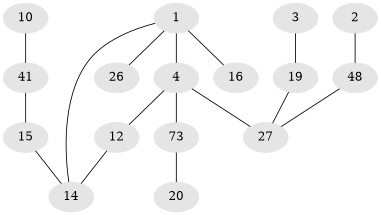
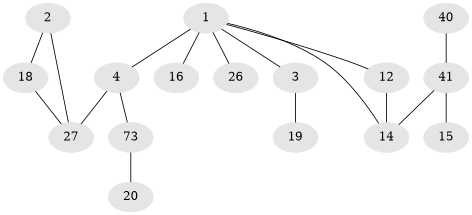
node "10": label "10" -> "40"
edge "1" -- "3": added
node "48": label "48" -> "18"
edge "4" -- "12": now "1" -- "12"
edge "19" -- "27": now "2" -- "27"
edge "15" -- "14": now "41" -- "14"
